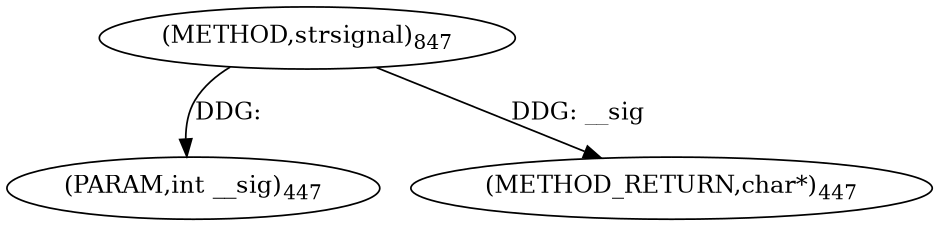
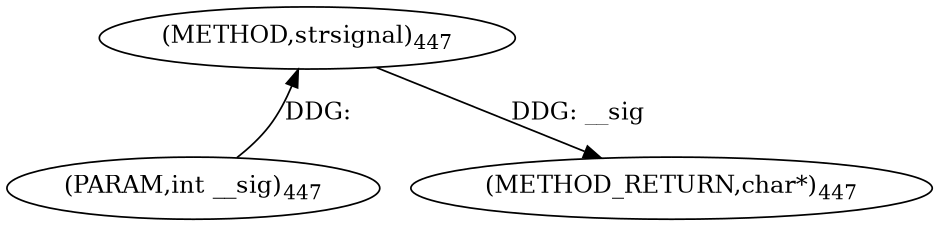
node "(METHOD,strsignal)": text "847" -> "447"
edge "(METHOD,strsignal)" -> "(PARAM,int __sig)": reversed
